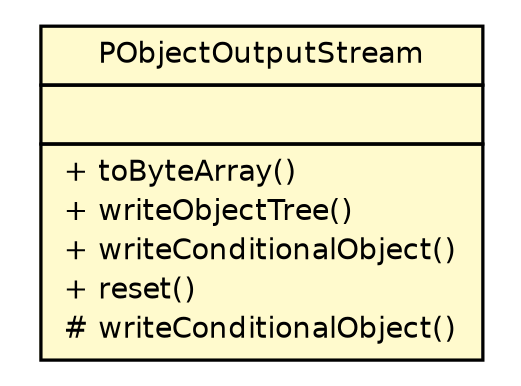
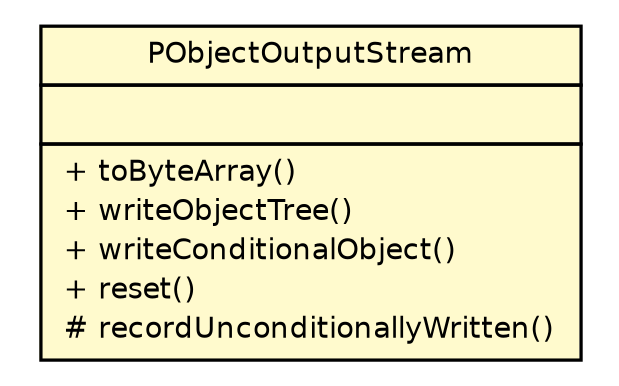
node "PObjectOutputStream": text "# writeConditionalObject()" -> "# recordUnconditionallyWritten()"
